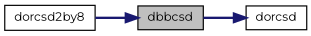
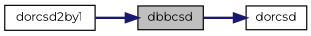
node "dorcsd2by8": label "dorcsd2by8" -> "dorcsd2by1"
